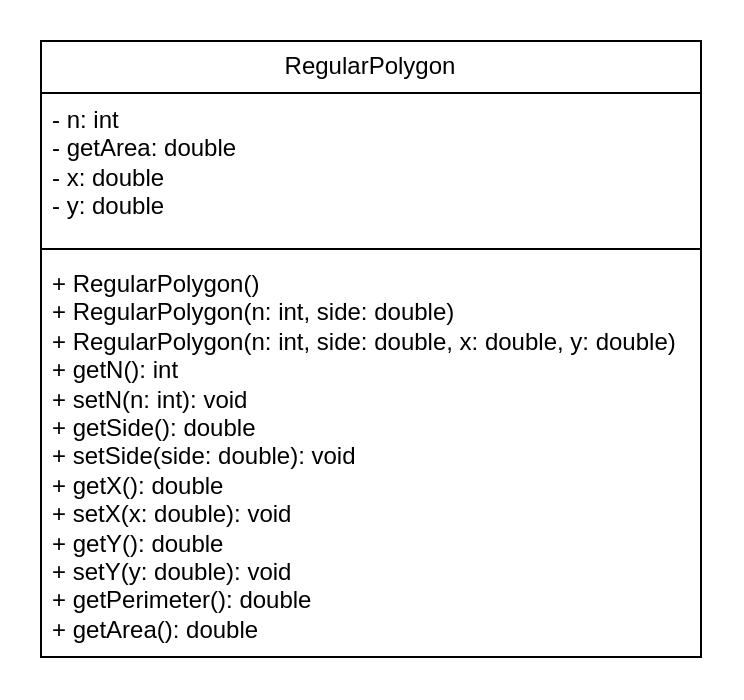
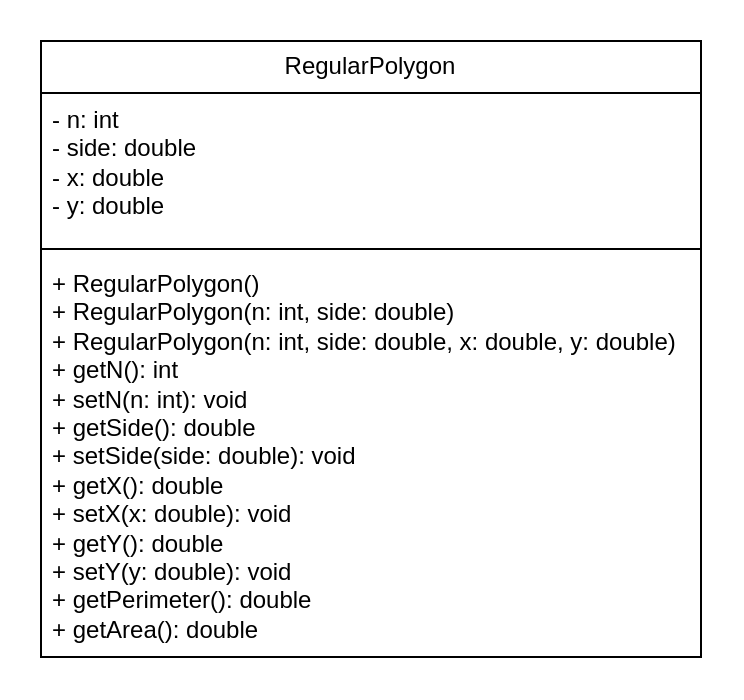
node "- n: int - getArea: double - x: double - y: double": label "- n: int - getArea: double - x: double - y: double" -> "- n: int - side: double - x: double - y: double"
